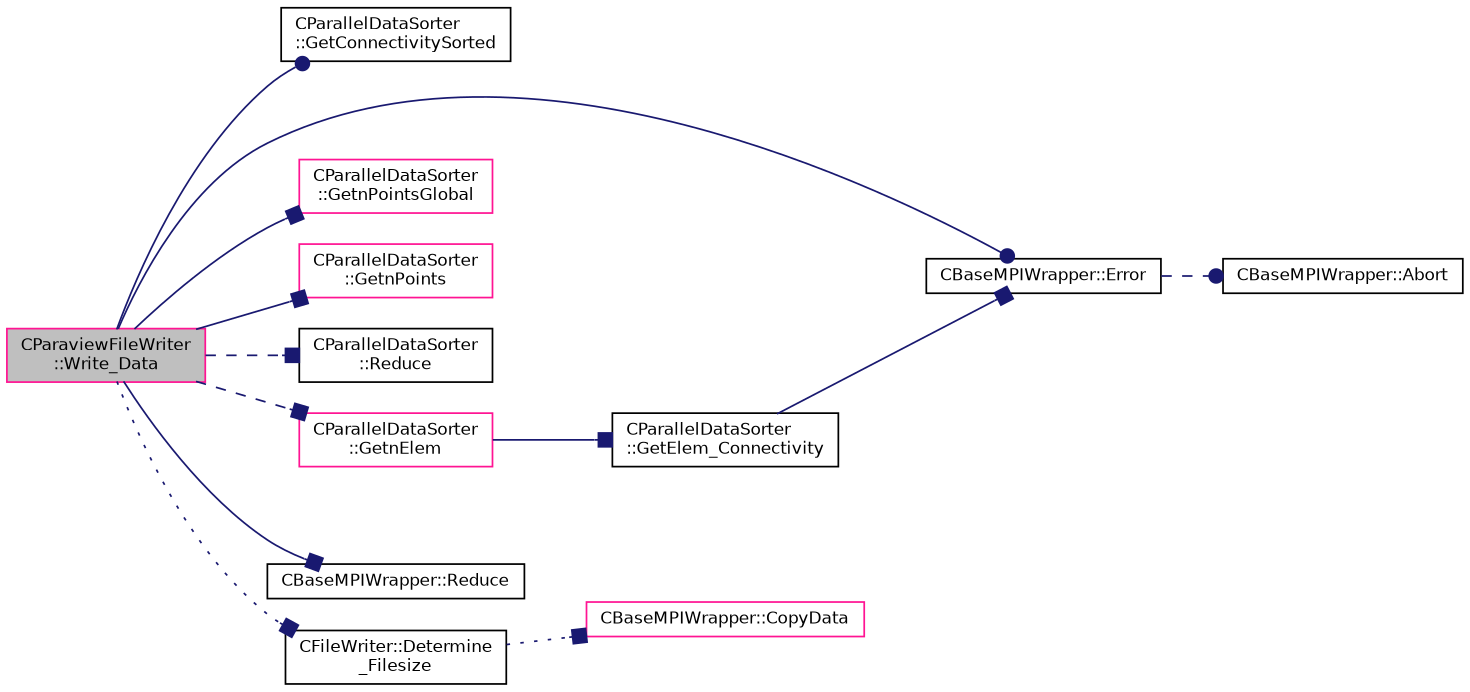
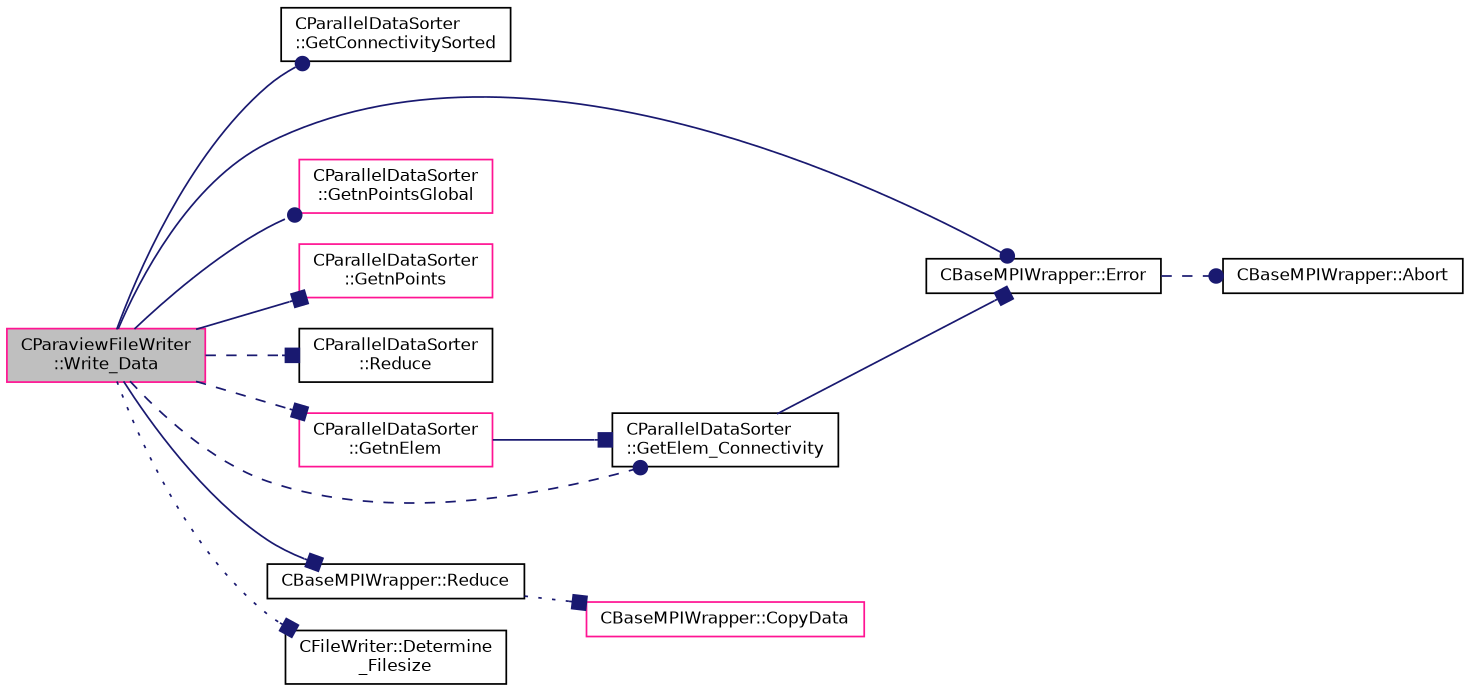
edge "CParaviewFileWriter ::Write_Data" -> "CParallelDataSorter ::GetnPointsGlobal": arrowhead box -> dot
edge "CParaviewFileWriter ::Write_Data" -> "CParallelDataSorter ::GetElem_Connectivity": added
edge "CFileWriter::Determine _Filesize" -> "CBaseMPIWrapper::CopyData": now "CBaseMPIWrapper::Reduce" -> "CBaseMPIWrapper::CopyData"
